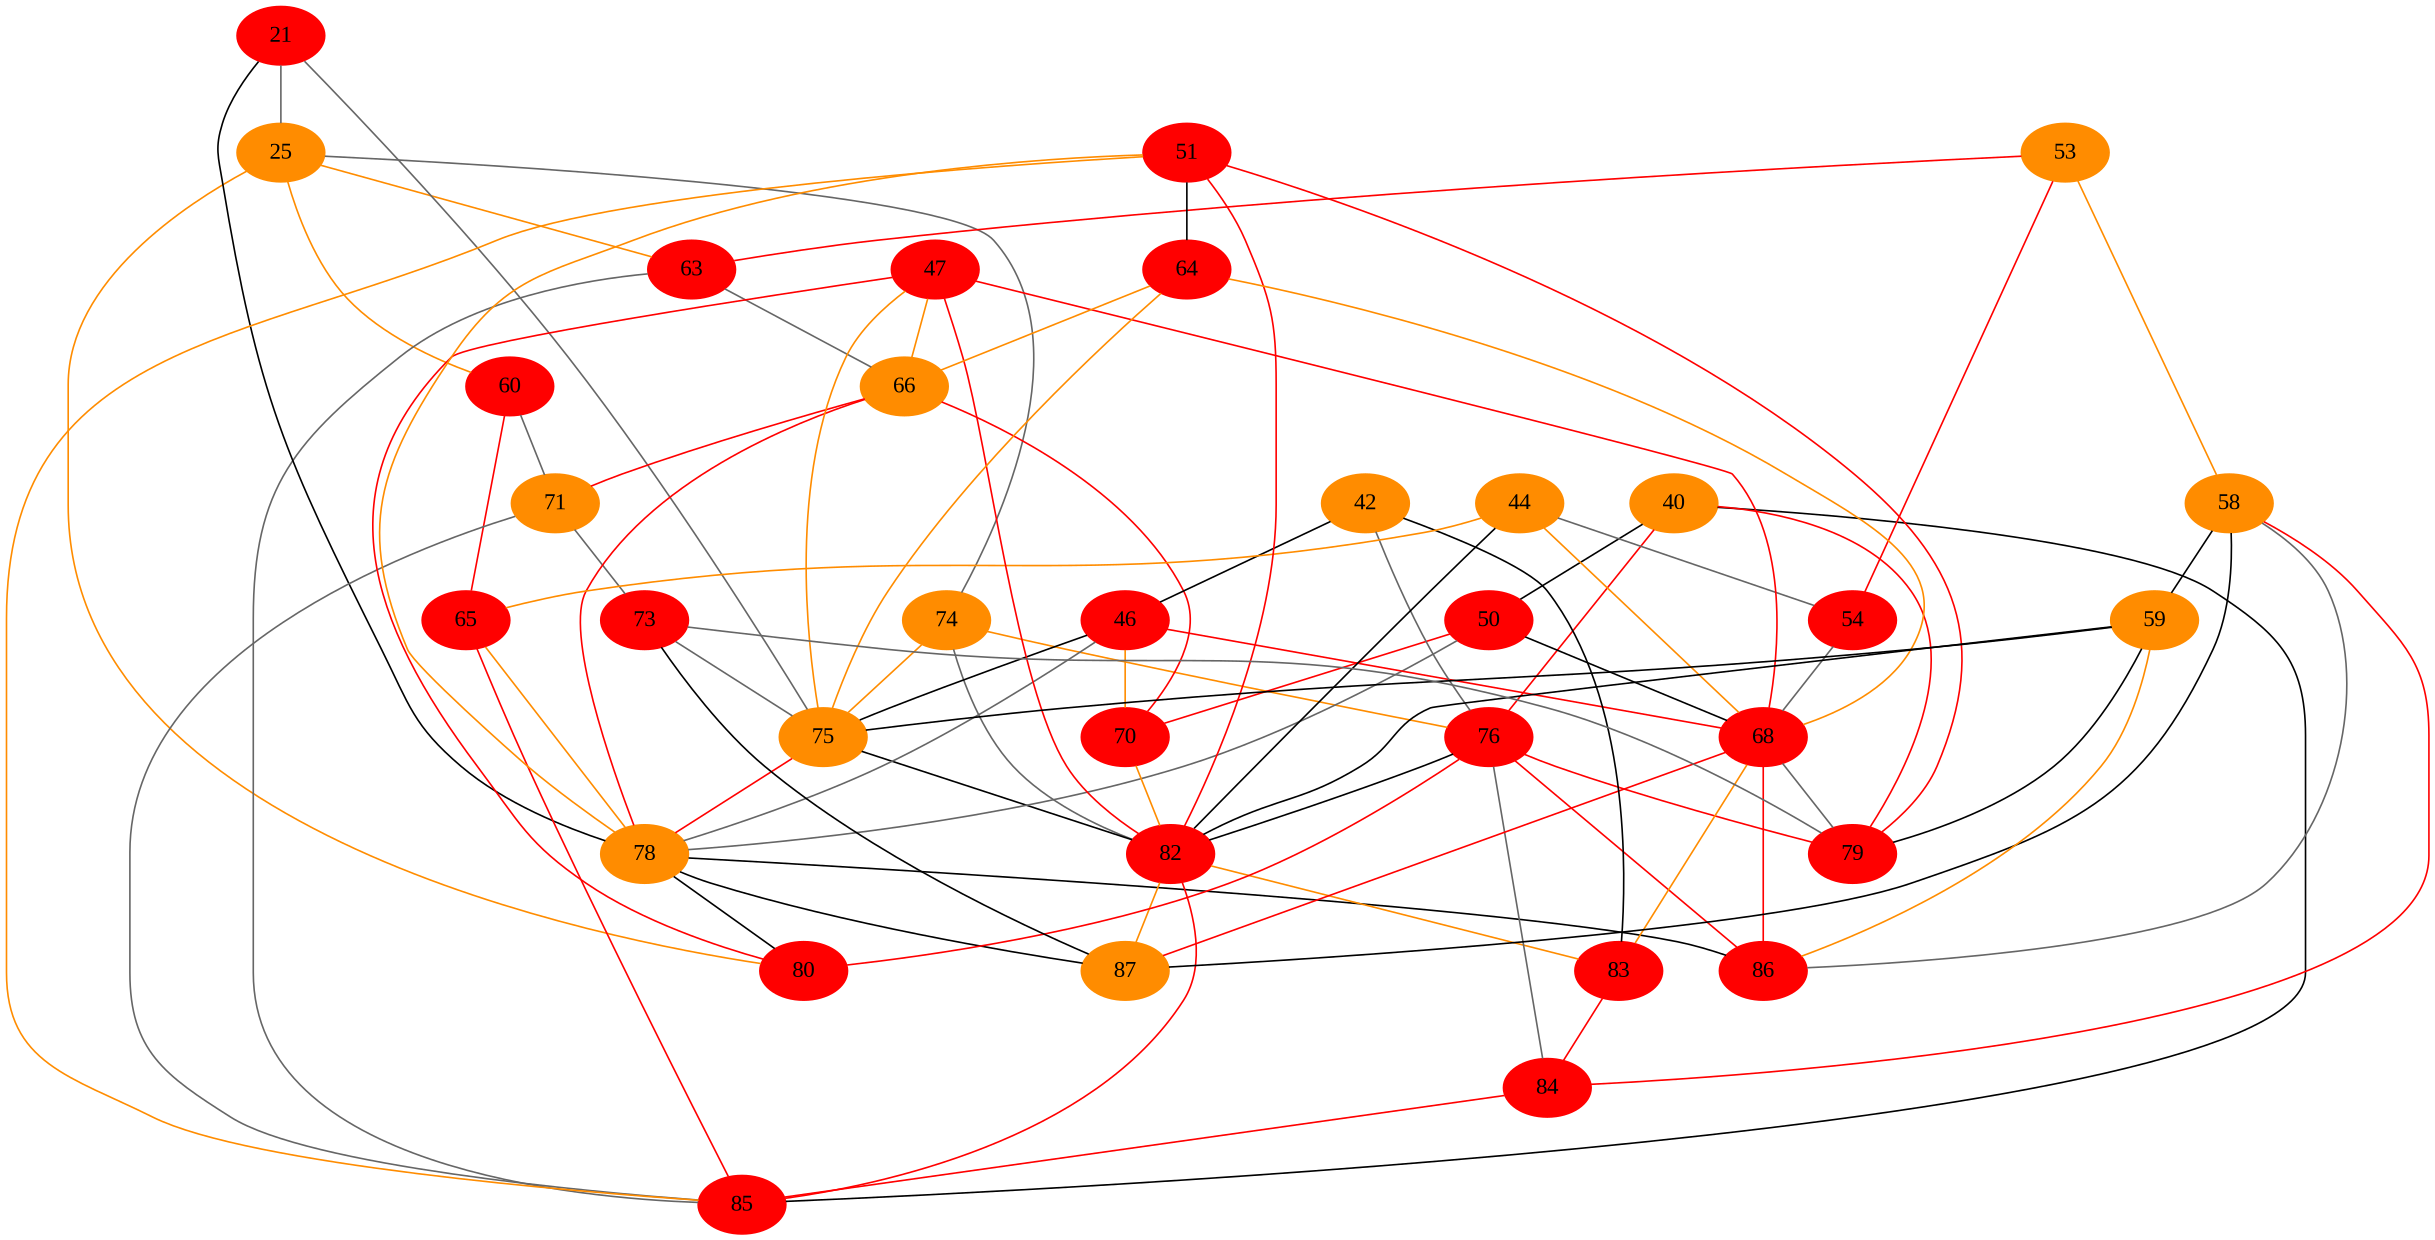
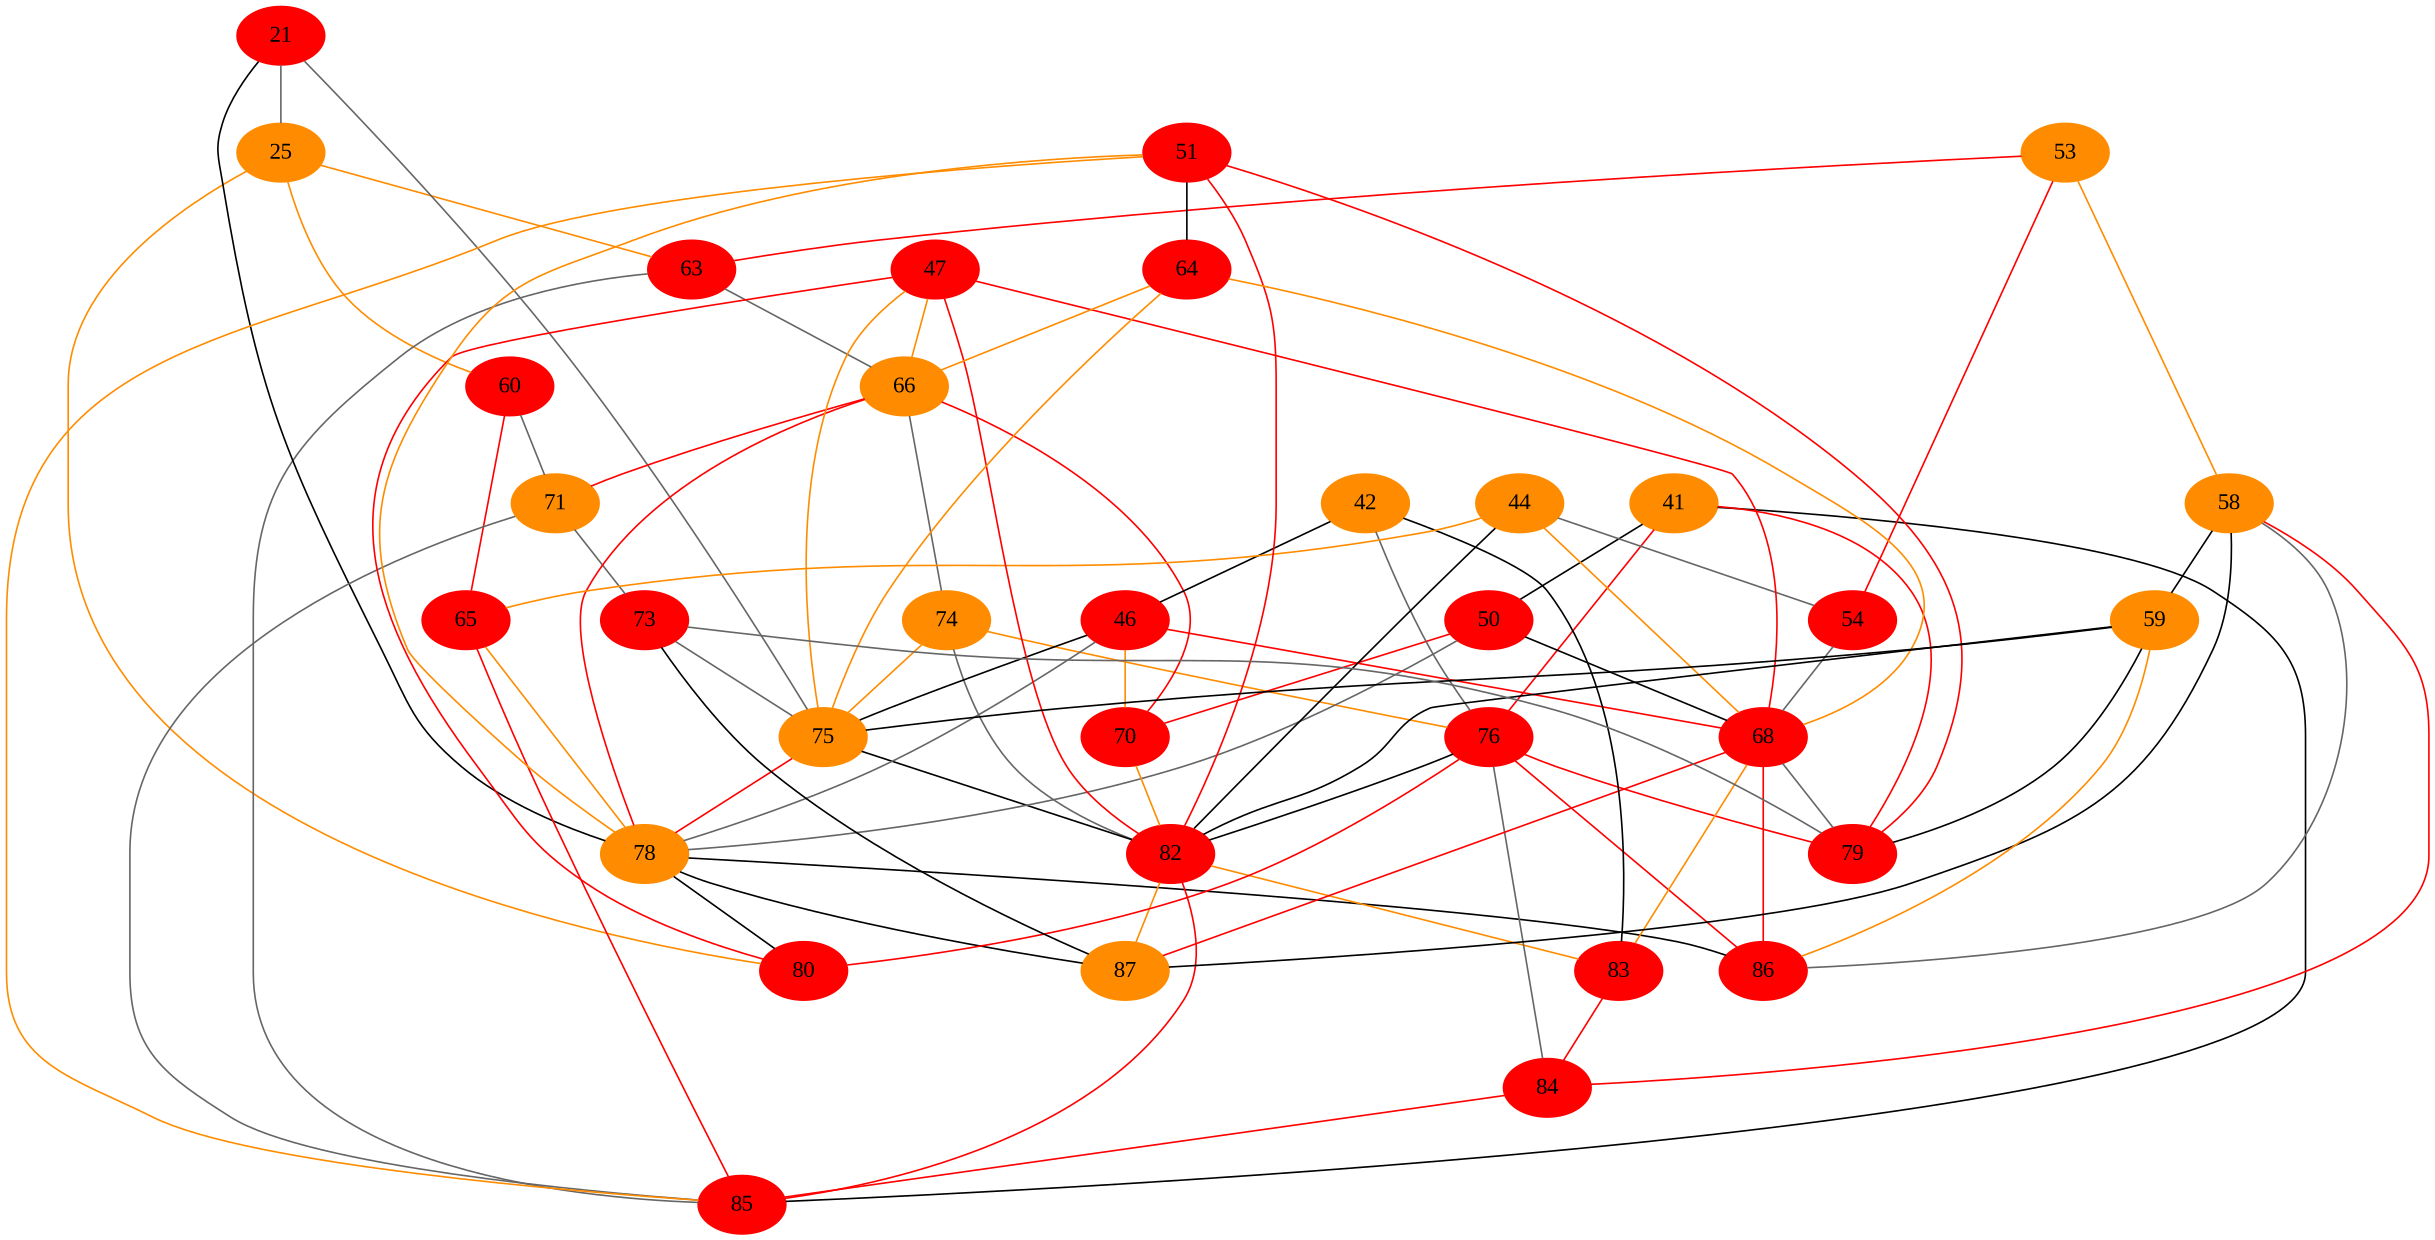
edge "25" -- "74": now "66" -- "74"
node "40": label "40" -> "41"
